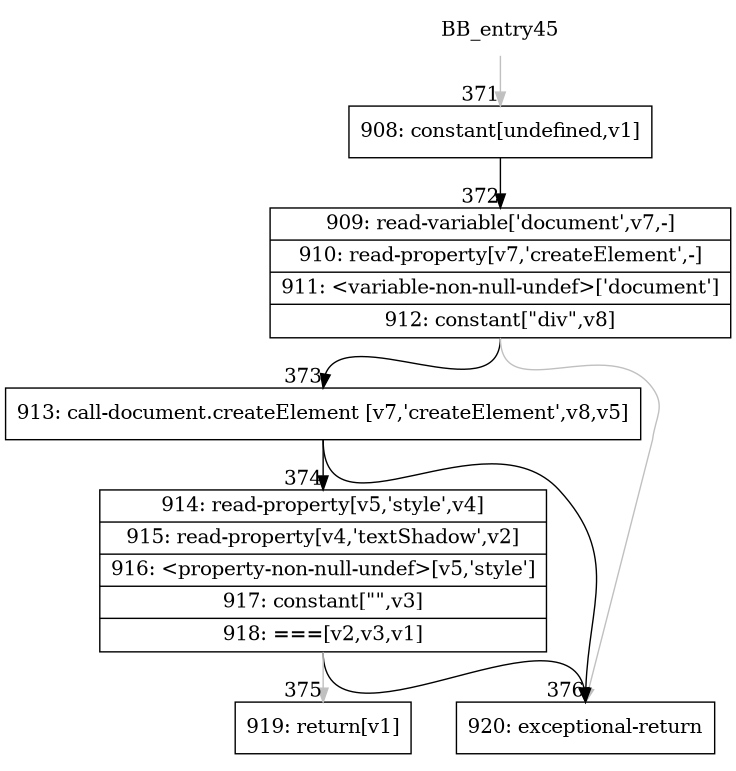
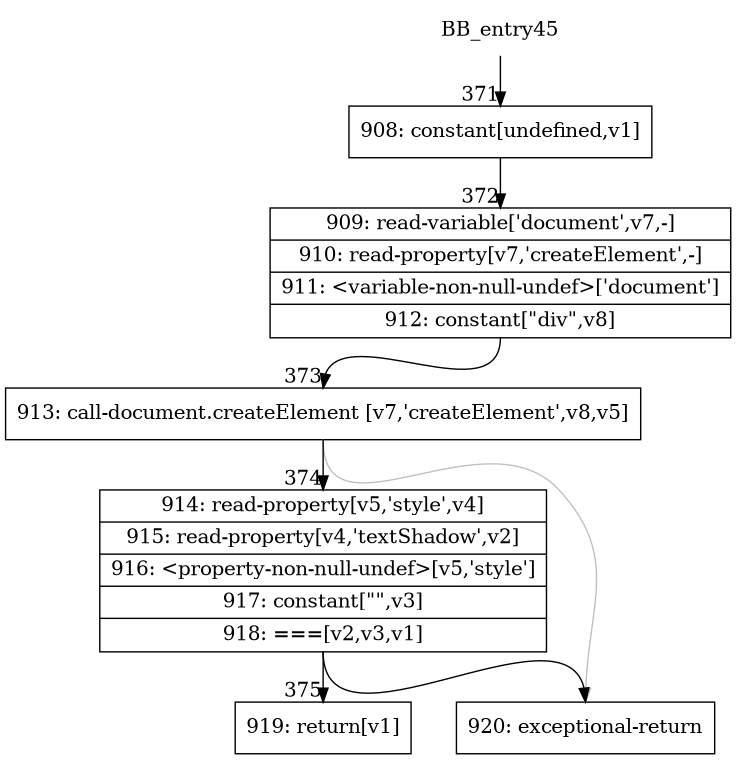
edge "BB_entry45" -> "908: constant[undefined,v1]": color gray -> black
edge "909: read-variable['document',v7,-]" -> "920: exceptional-return": removed
edge "913: call-document.createElement [v7,'createElement',v8,v5]" -> "920: exceptional-return": color black -> gray
edge "914: read-property[v5,'style',v4]" -> "919: return[v1]": color gray -> black
